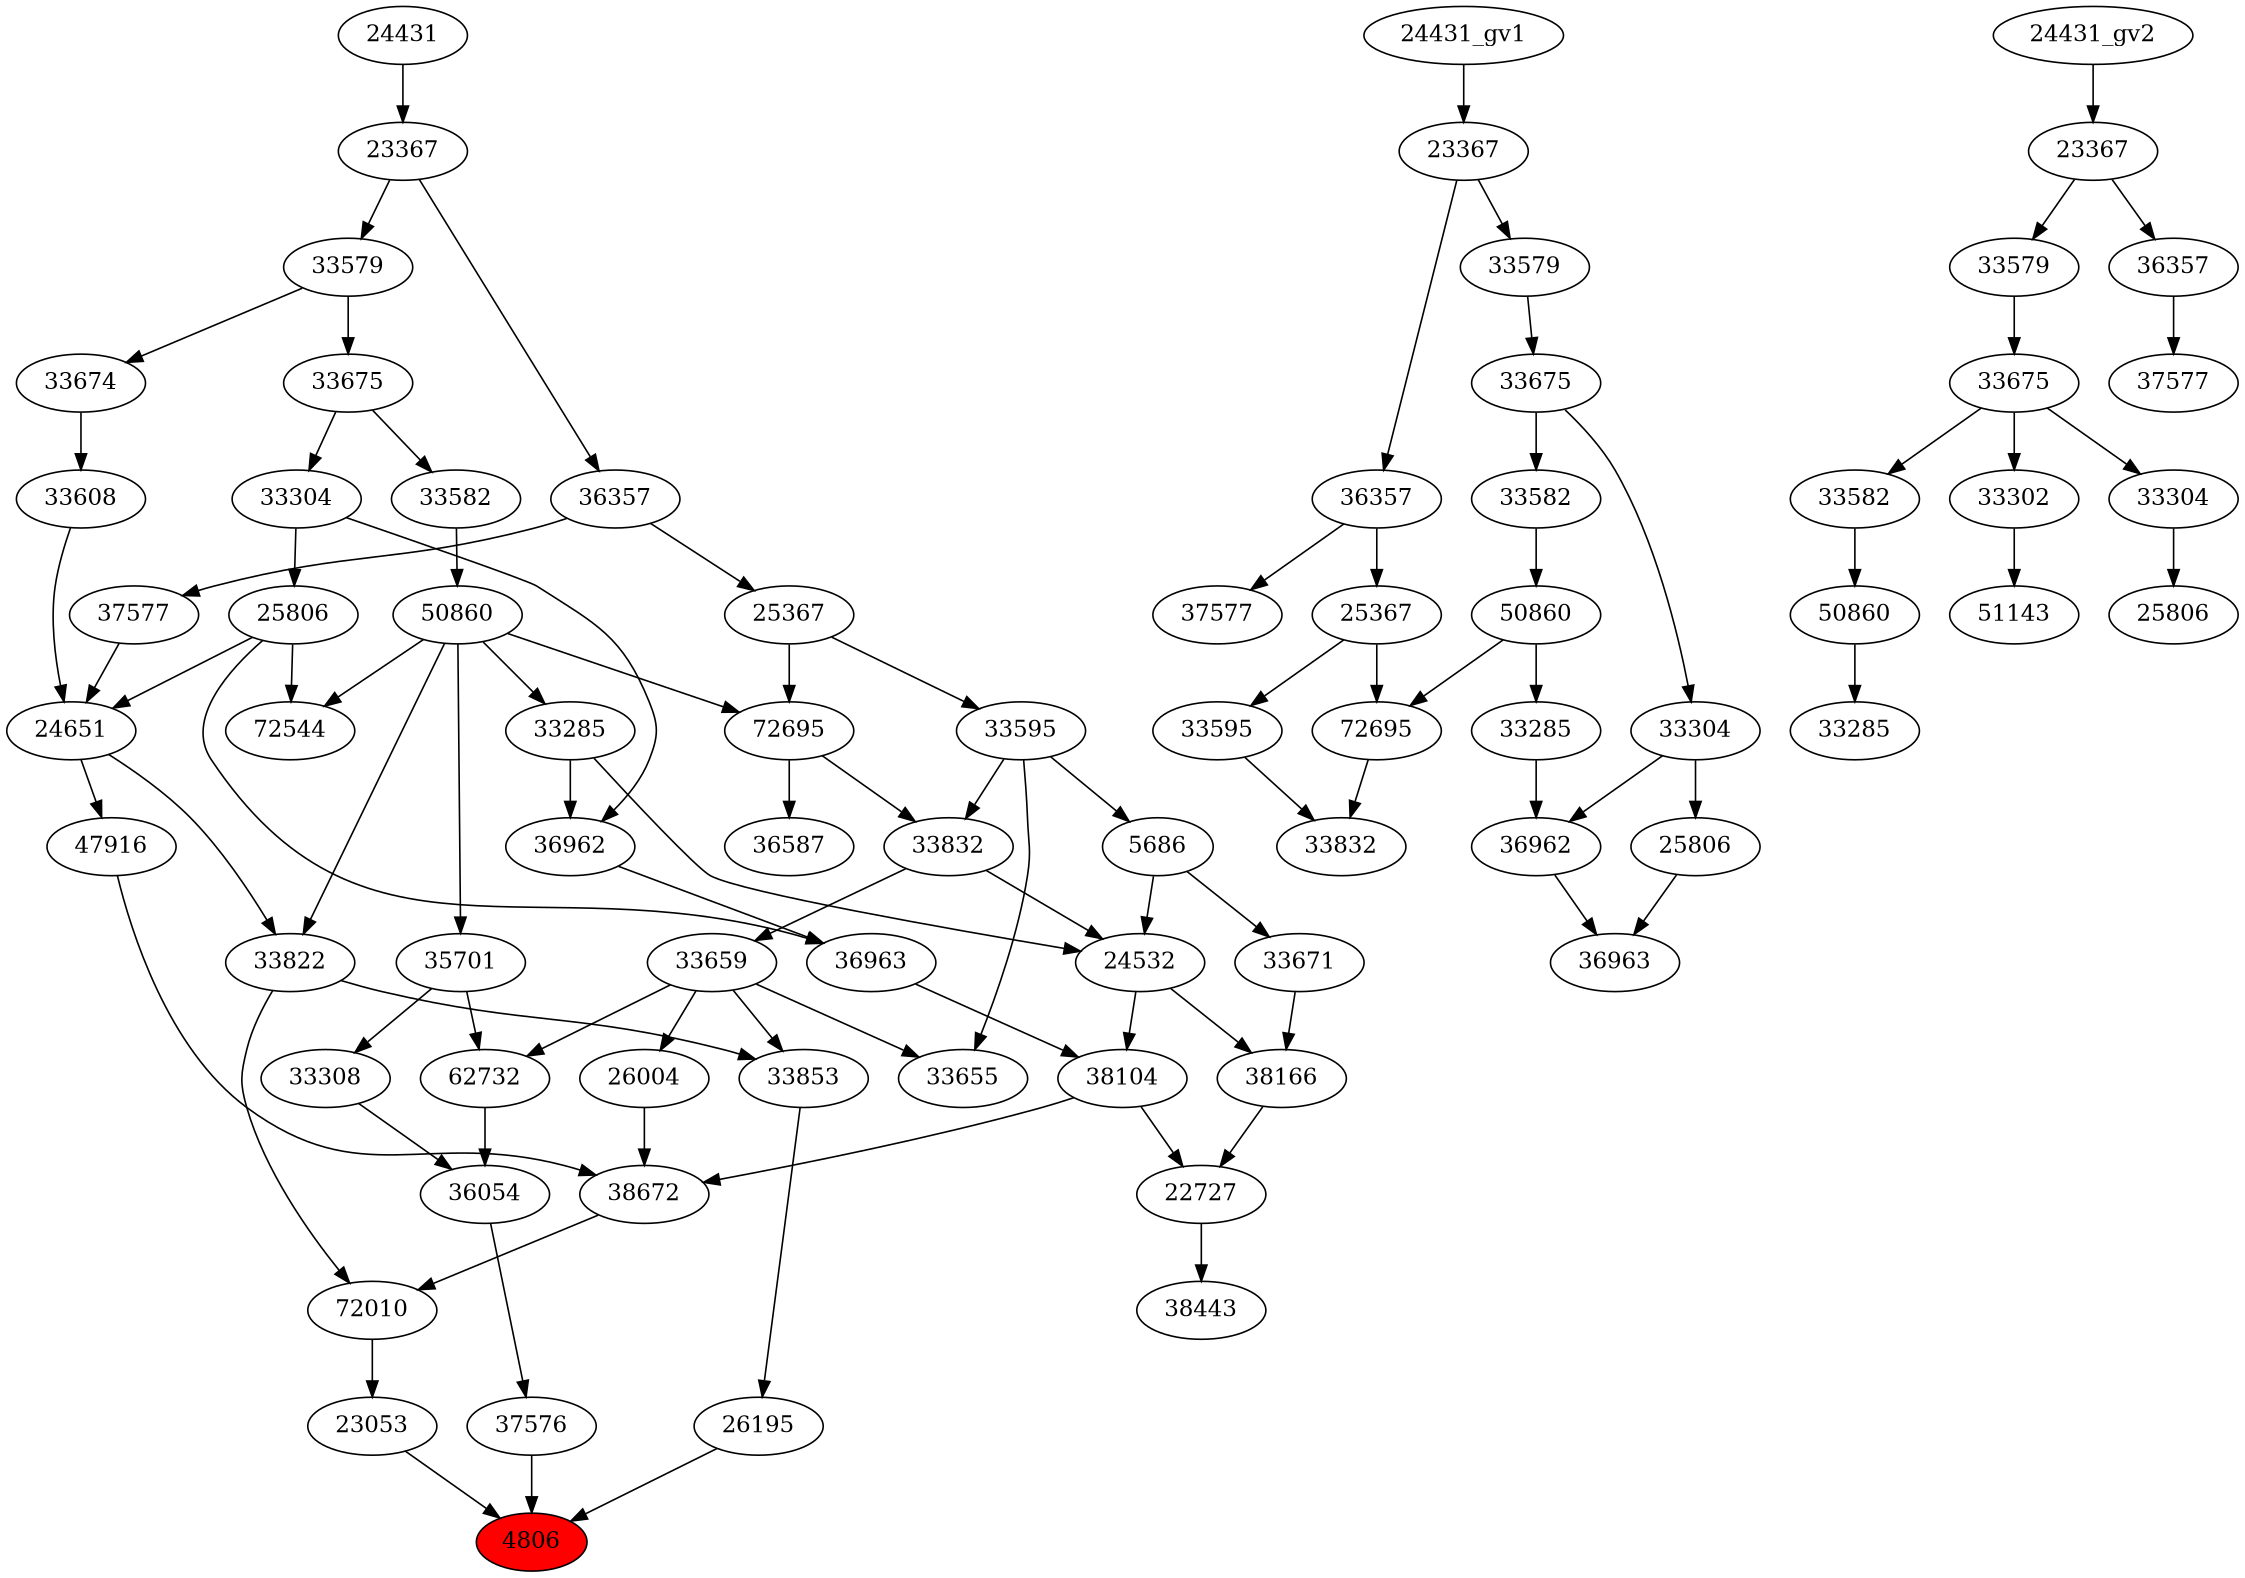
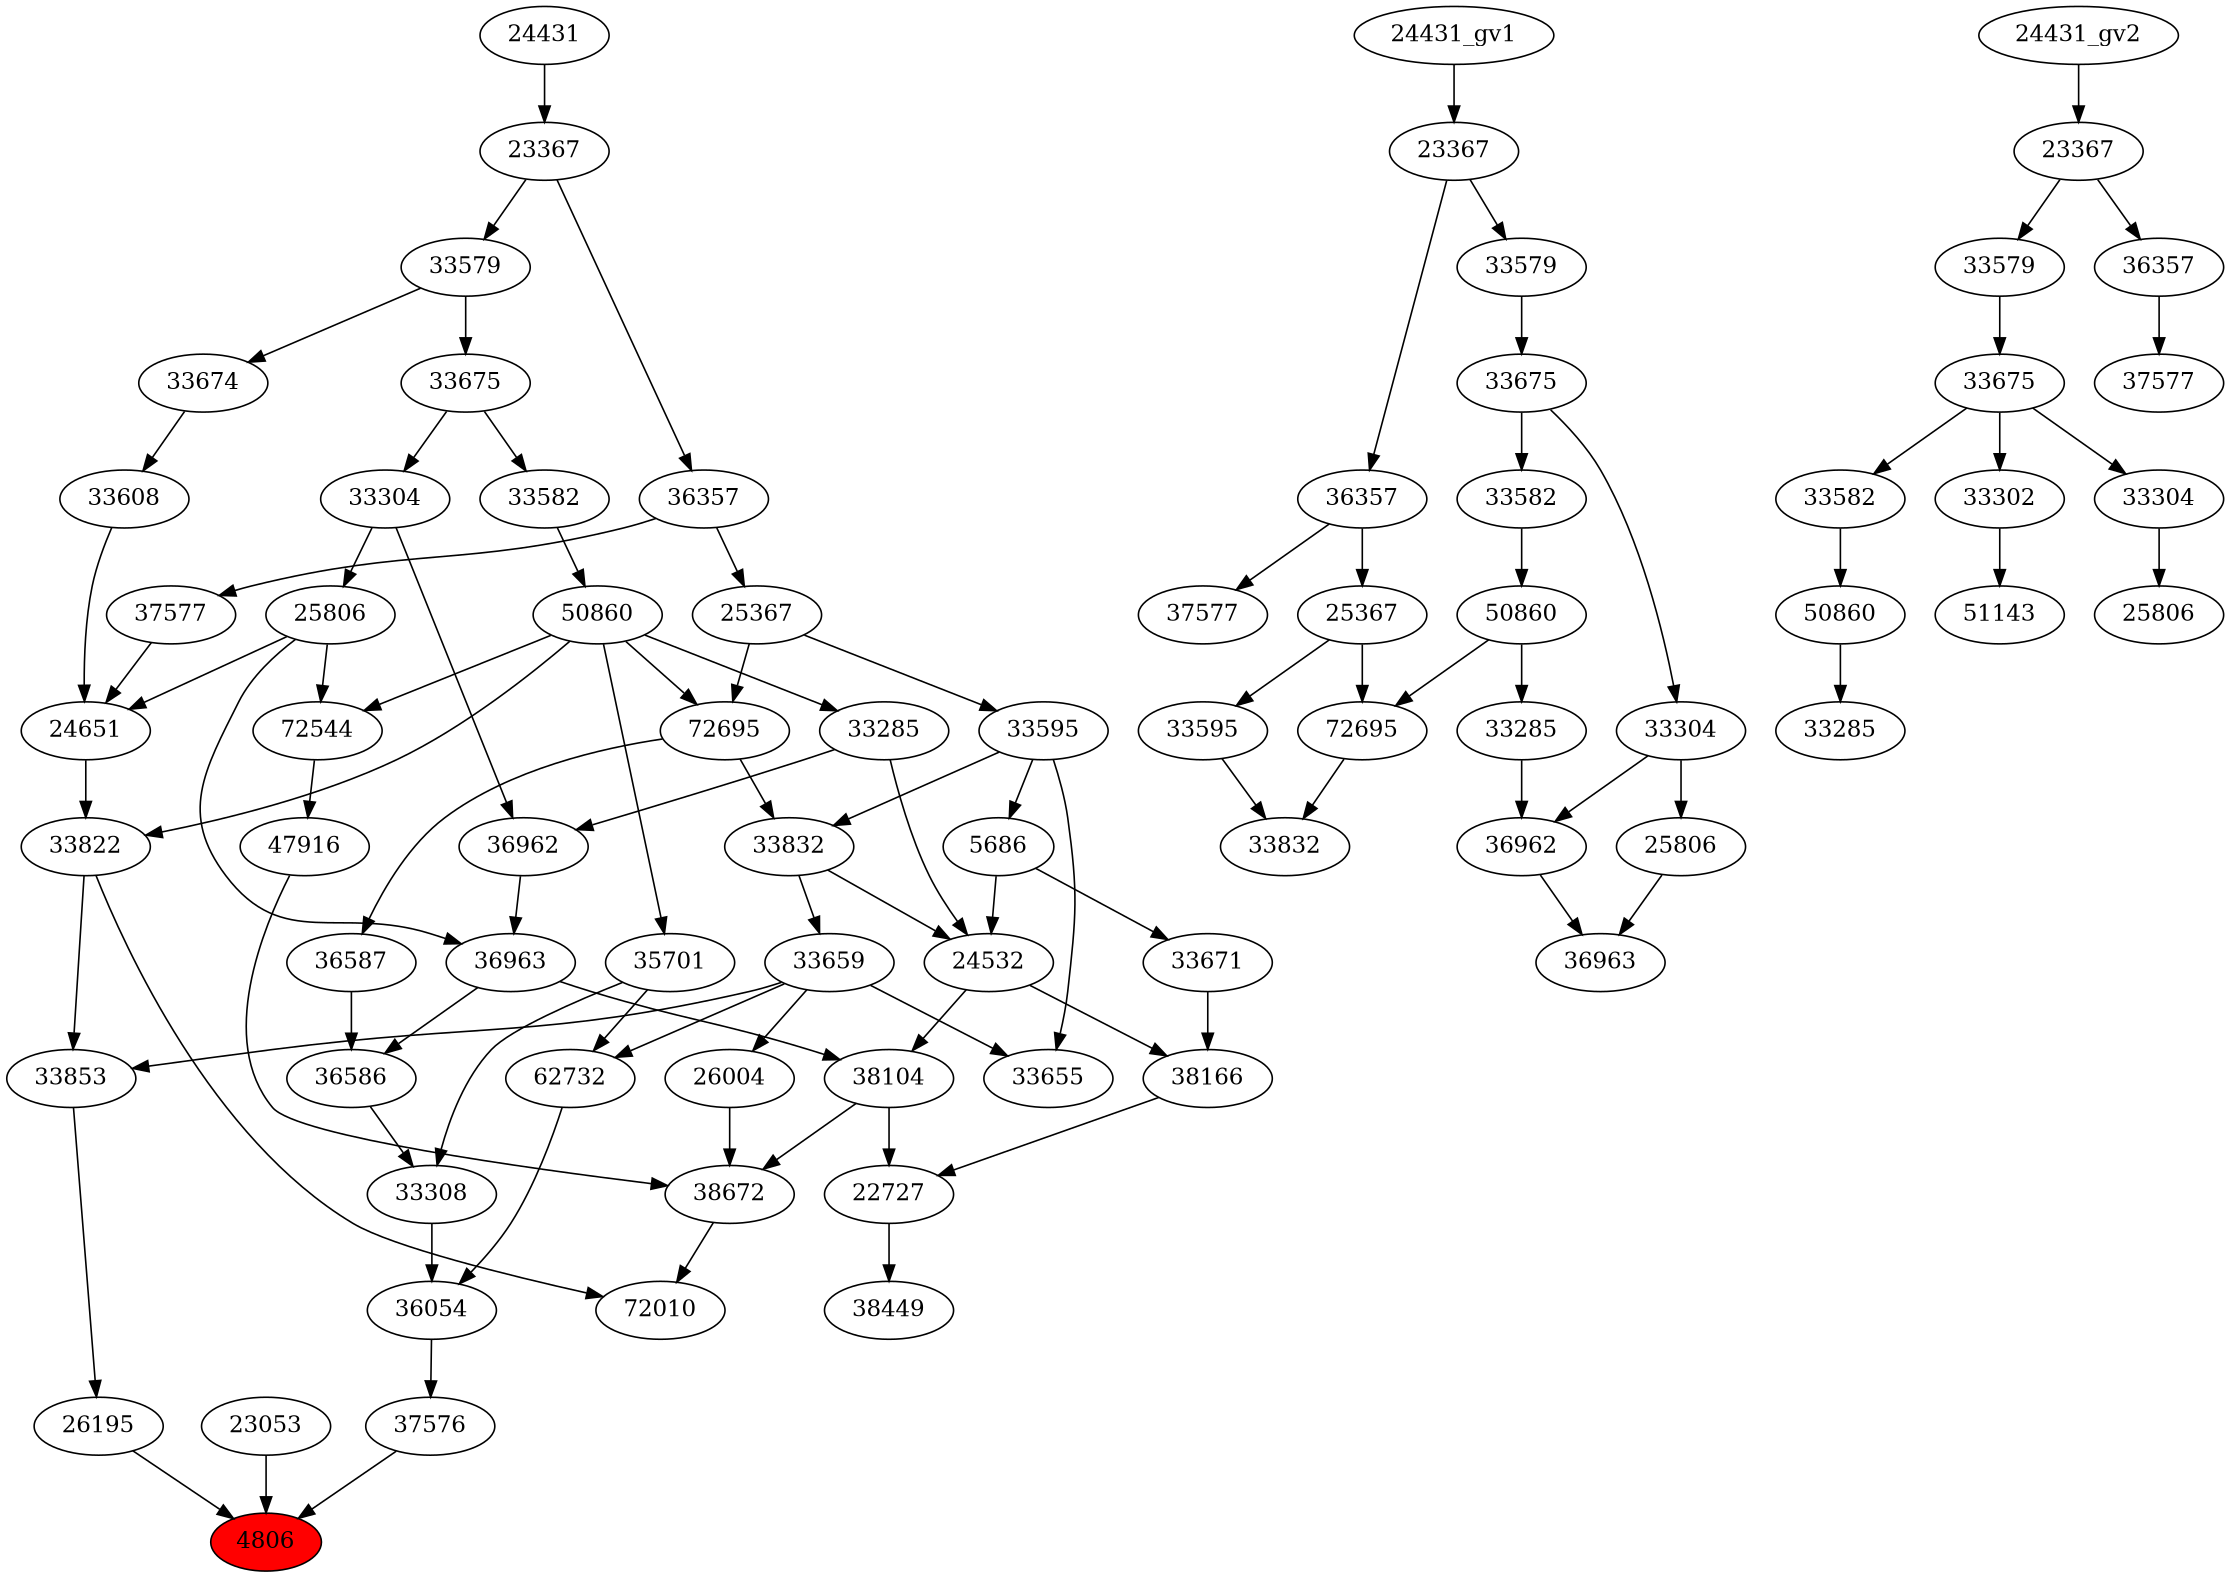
edge "24651" -> "47916": now "72544" -> "47916"
node "36586": added
node "38443": label "38443" -> "38449"
edge "72010" -> "23053": removed
